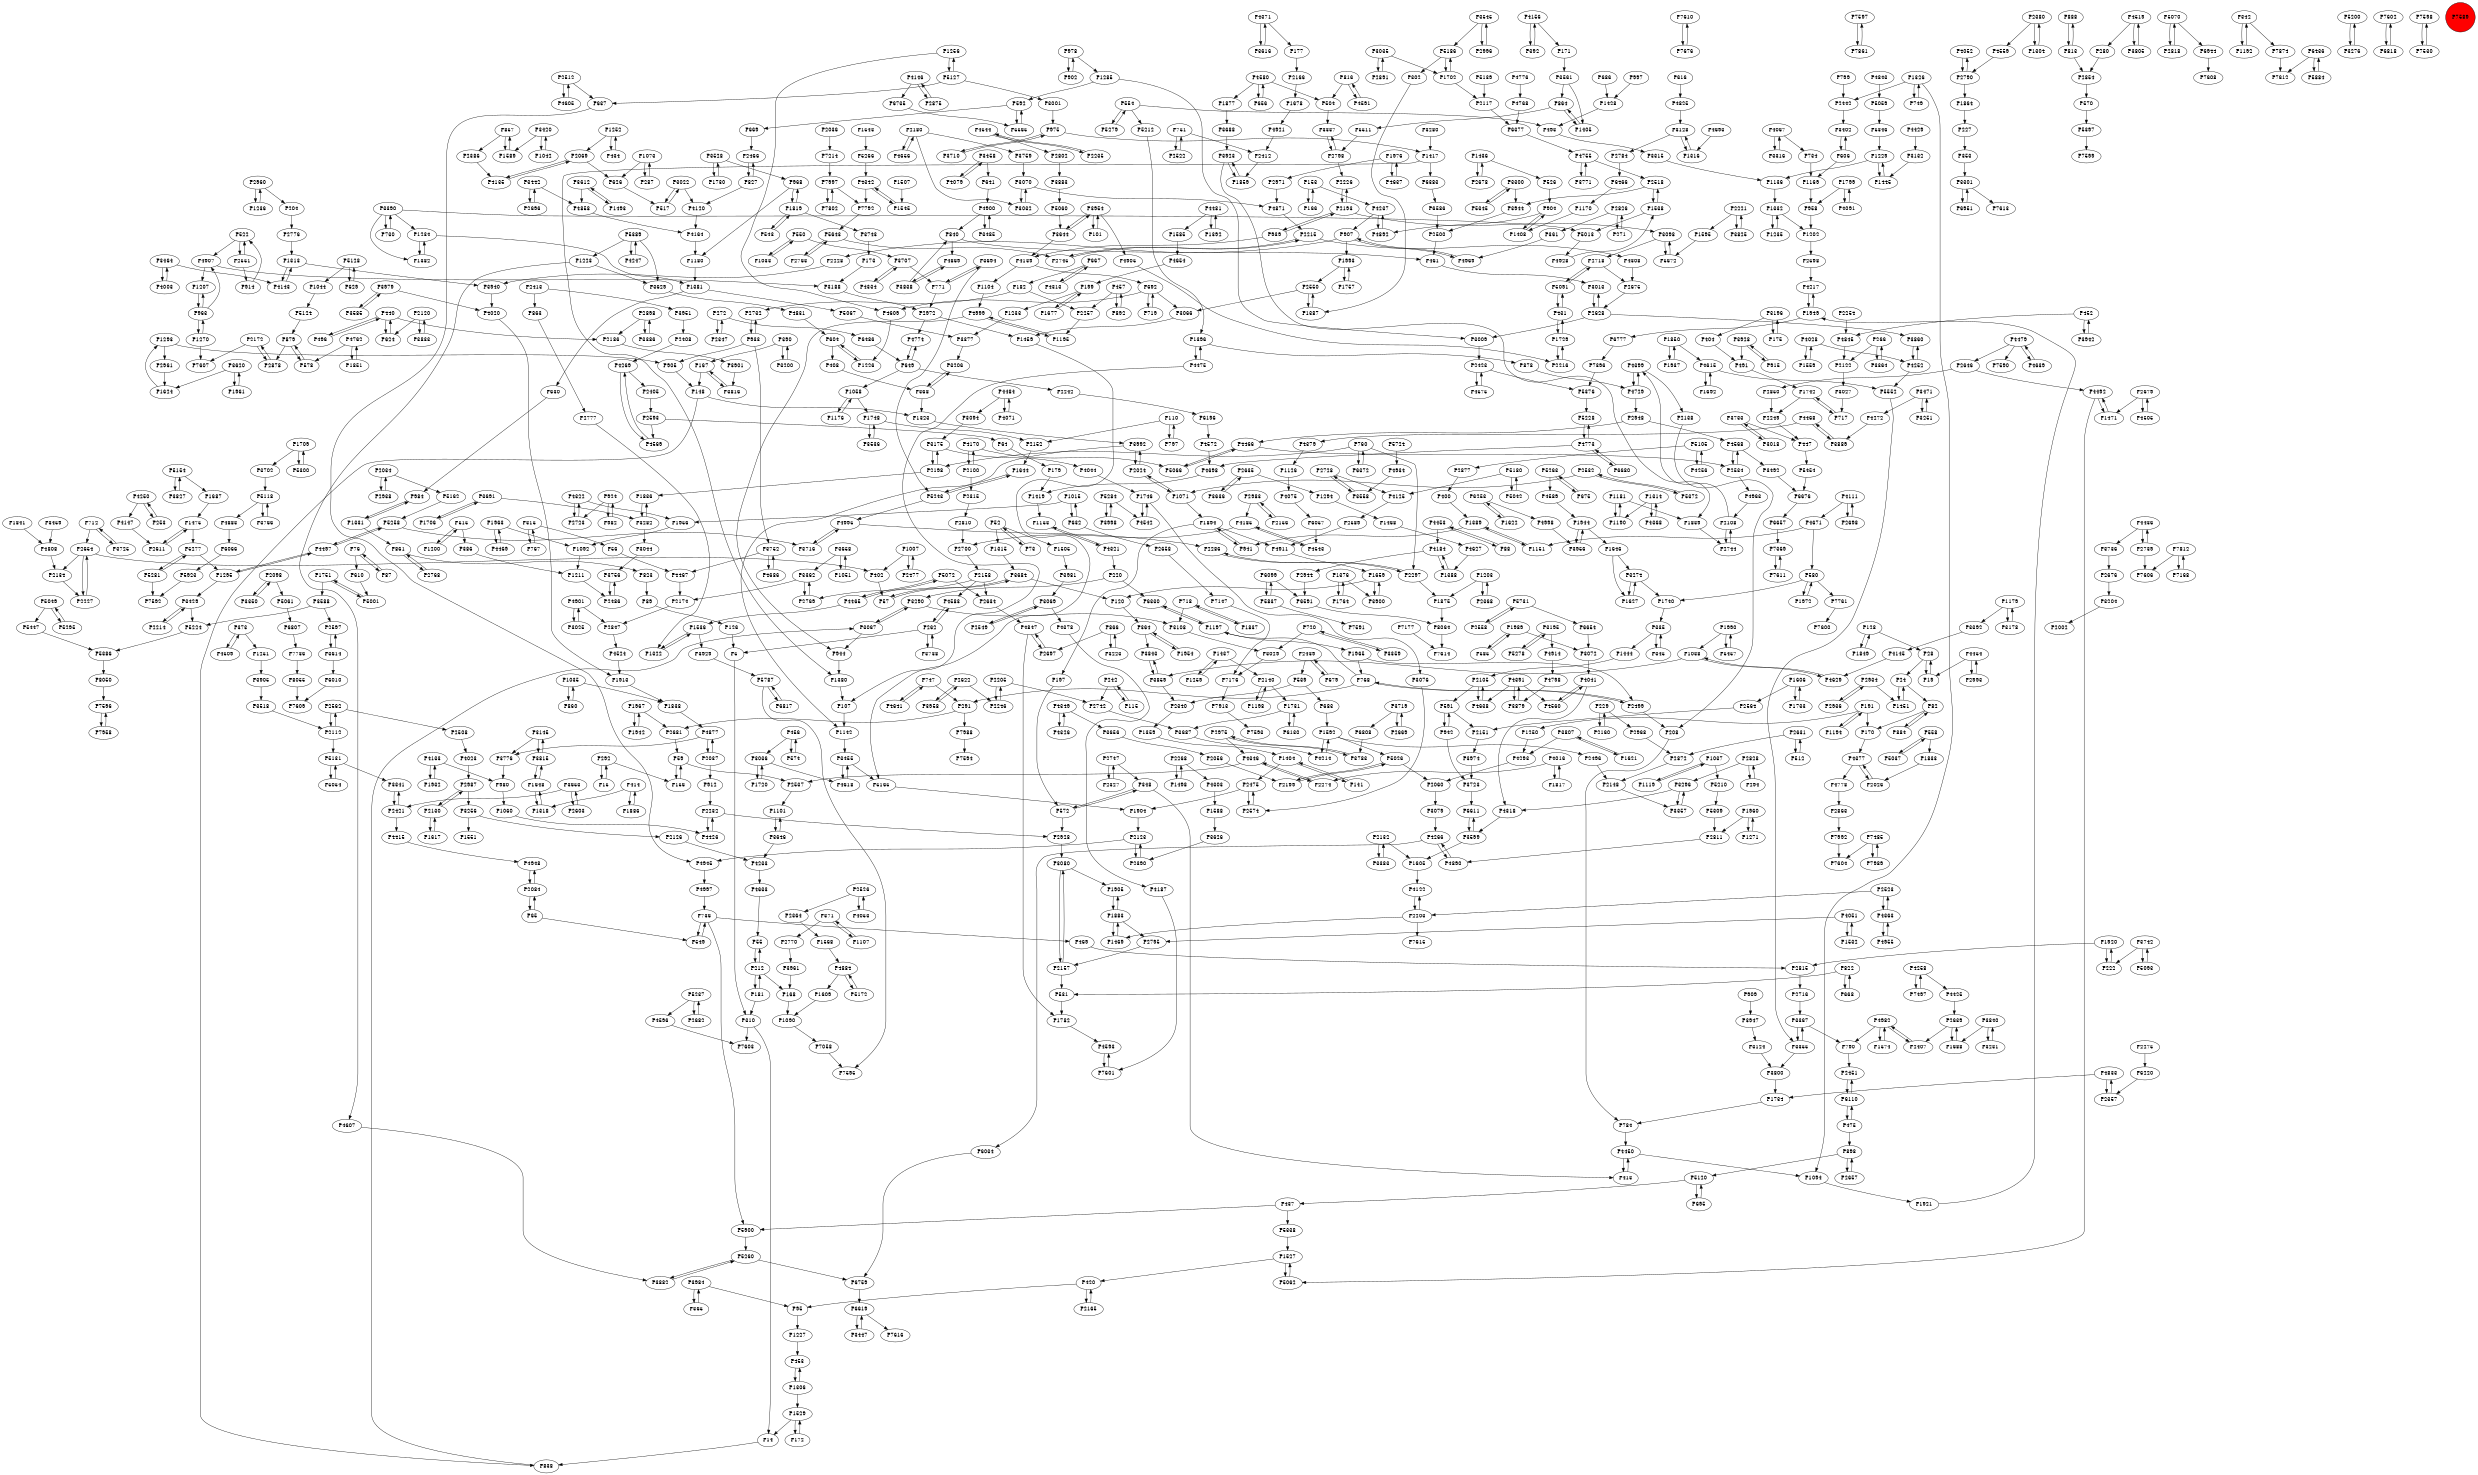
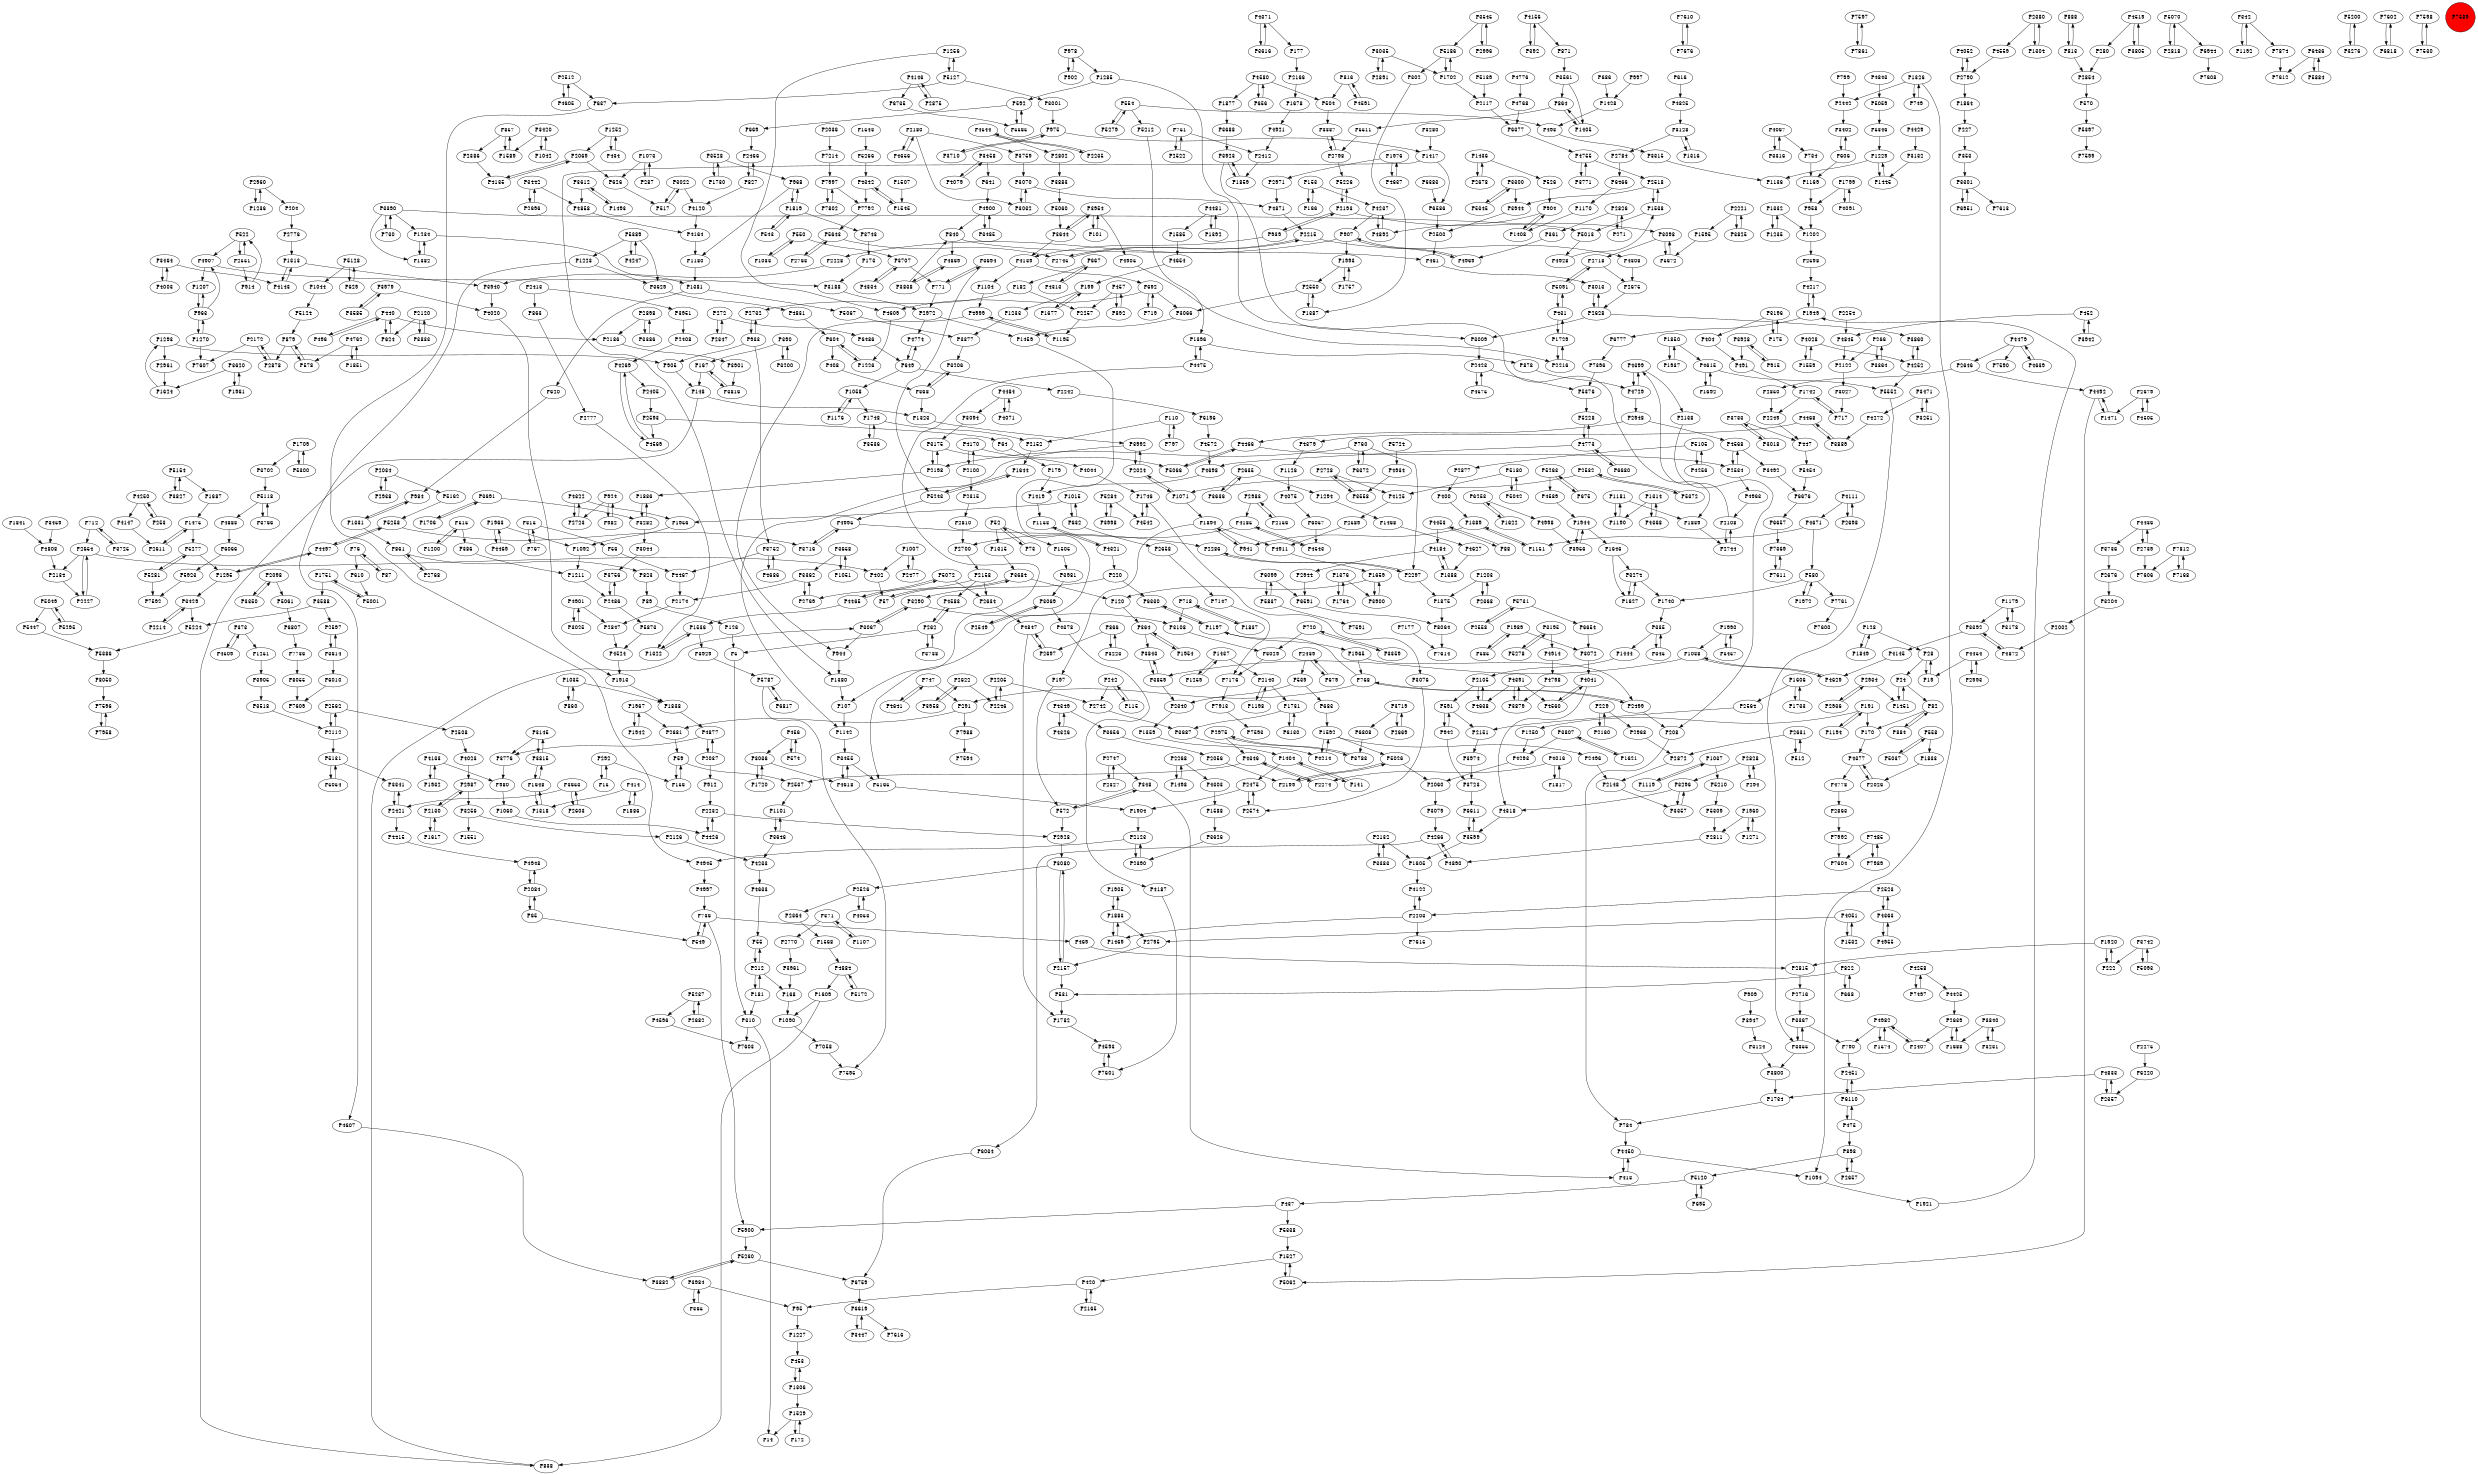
node "P171": label "P171" -> "P871"
node "P4693": removed
edge "P1417" -> "P6383": now "P1417" -> "P6586"
node "P2226": label "P2226" -> "P5226"
edge "P1136" -> "P1332": removed
node "P630": label "P630" -> "P620"
node "P5873": added
node "P4872": added
edge "P3080" -> "P1905": now "P3080" -> "P2526"
edge "P14" -> "P838": now "P1609" -> "P838"
